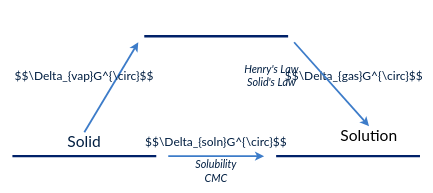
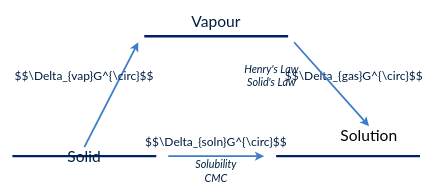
node "Vapour": added
node "Solid": moved (84, 141) -> (84, 156)
